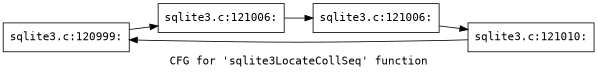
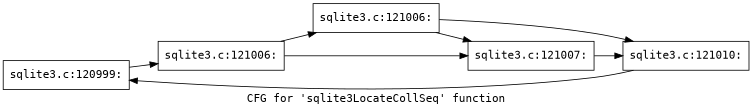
node "sqlite3.c:121007:": added
